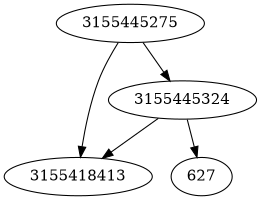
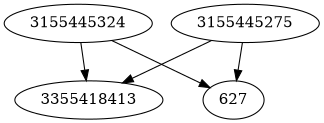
edge "3155445275" -> "3155445324": now "3155445275" -> "627"
node "3155418413": label "3155418413" -> "3355418413"
